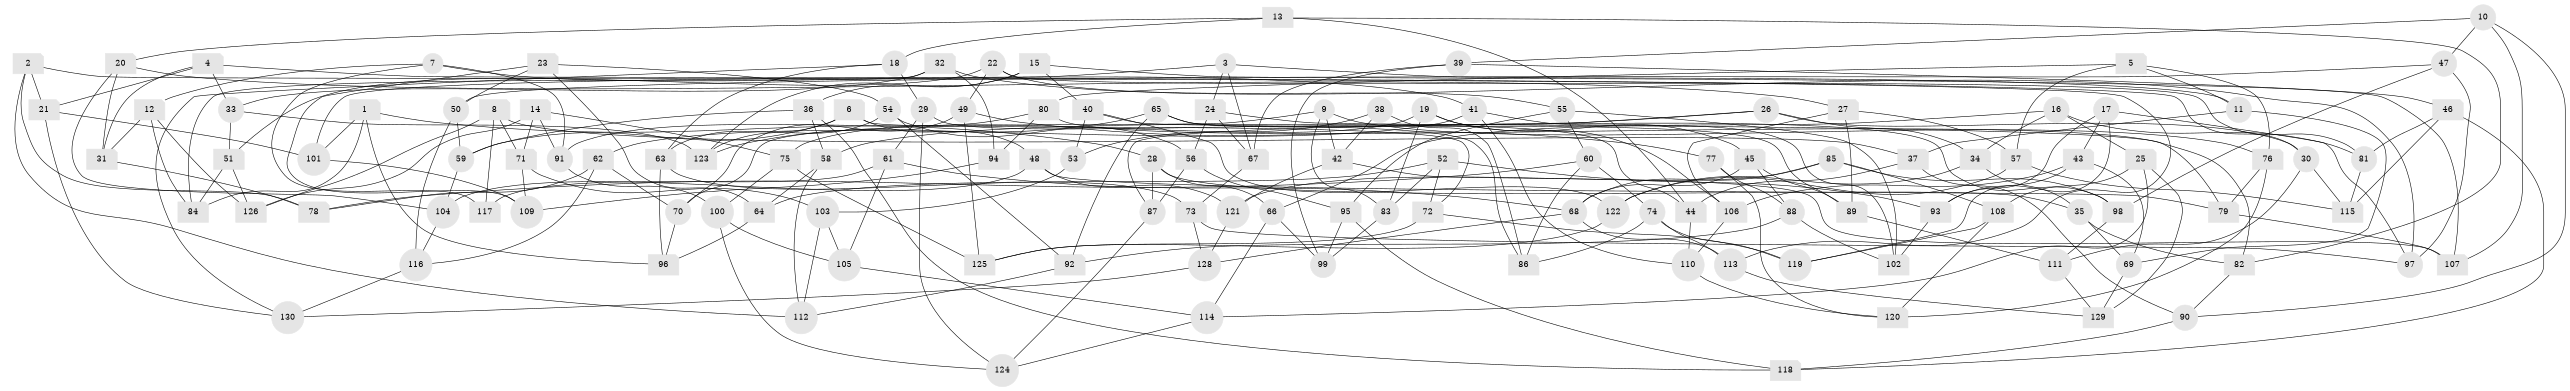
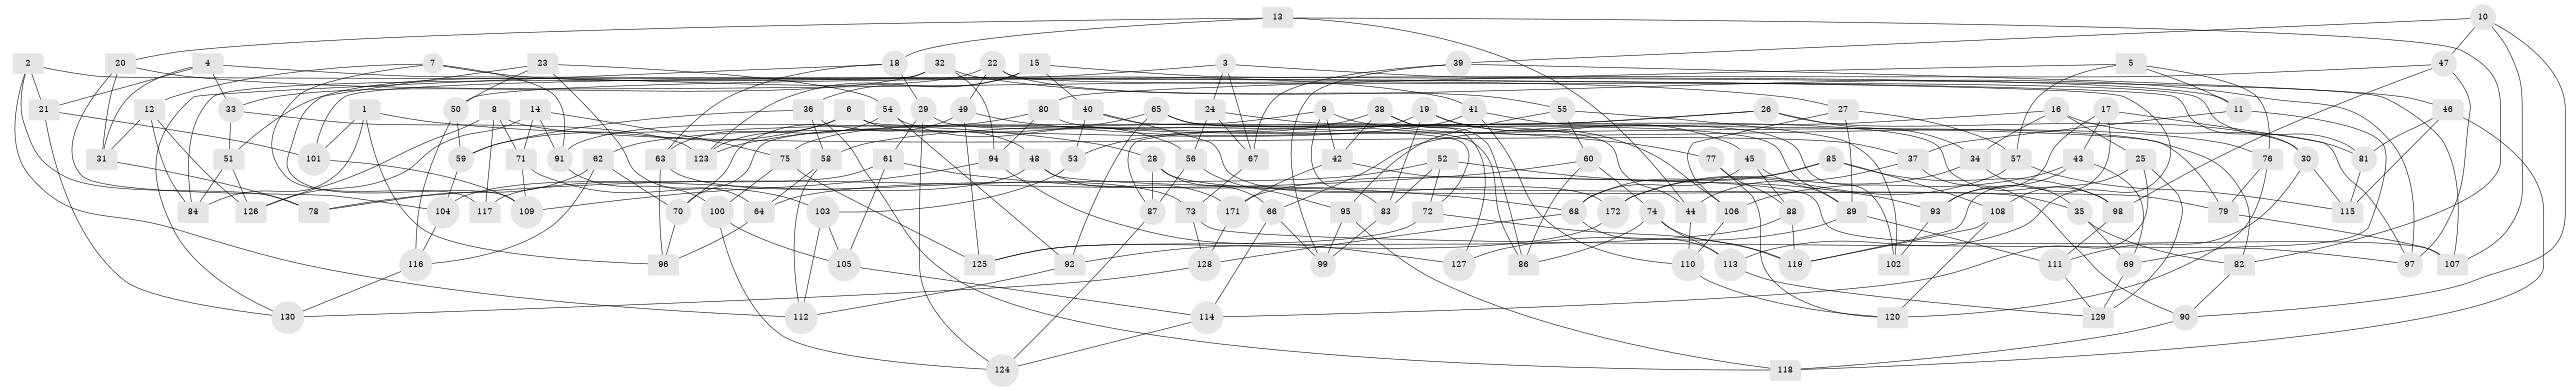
node "121": label "121" -> "171"
node "122": label "122" -> "172"
edge "88" -- "102": now "88" -- "119"
node "127": added
